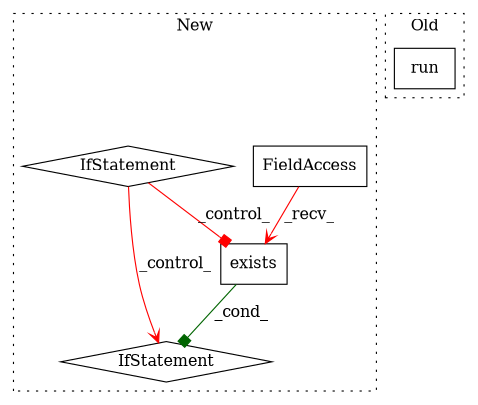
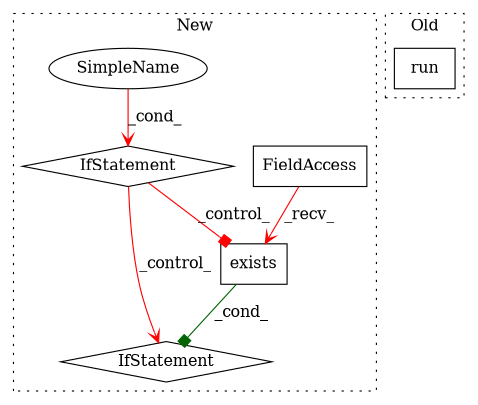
node "SimpleName": added
